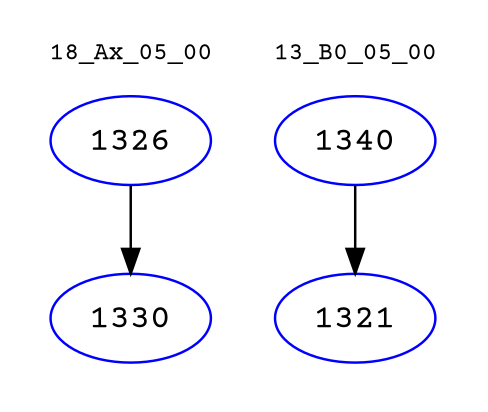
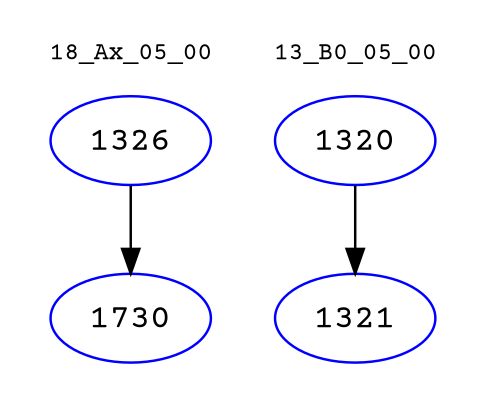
node "1340": label "1340" -> "1320"
node "1330": label "1330" -> "1730"
